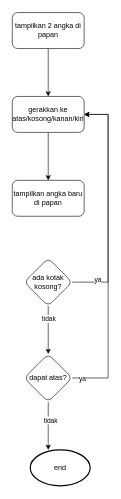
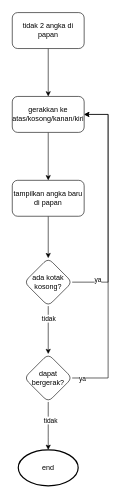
node "tampilkan 2 angka di papan": label "tampilkan 2 angka di papan" -> "tidak 2 angka di papan"
edge "tampilkan angka baru di papan" -> "ada kotak kosong?": added
node "dapat atas?": label "dapat atas?" -> "dapat bergerak?"
node "end": moved (60, 468) -> (48, 468)
